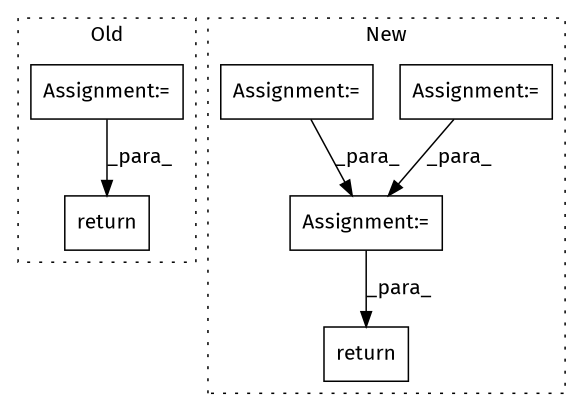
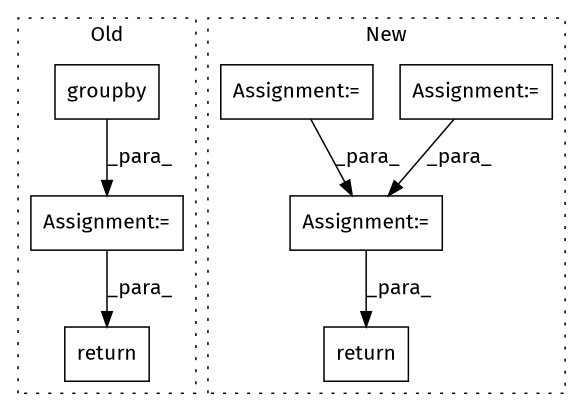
node "groupby": added
